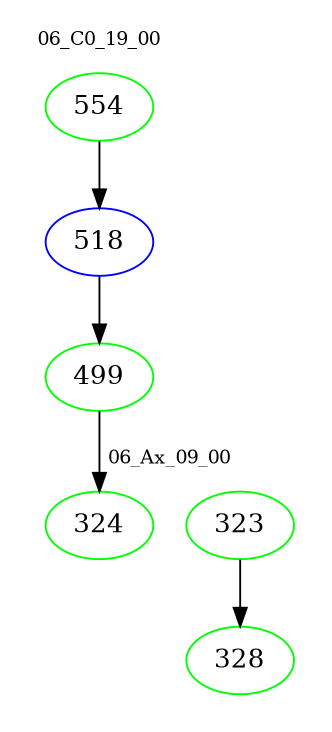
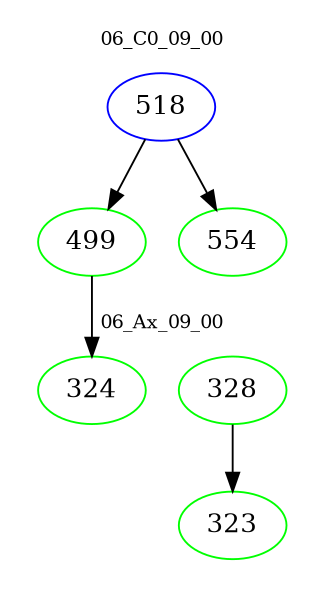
cluster "06_C0_19_00": label "06_C0_19_00" -> "06_C0_09_00"
edge "554" -> "518": reversed
edge "323" -> "328": reversed
